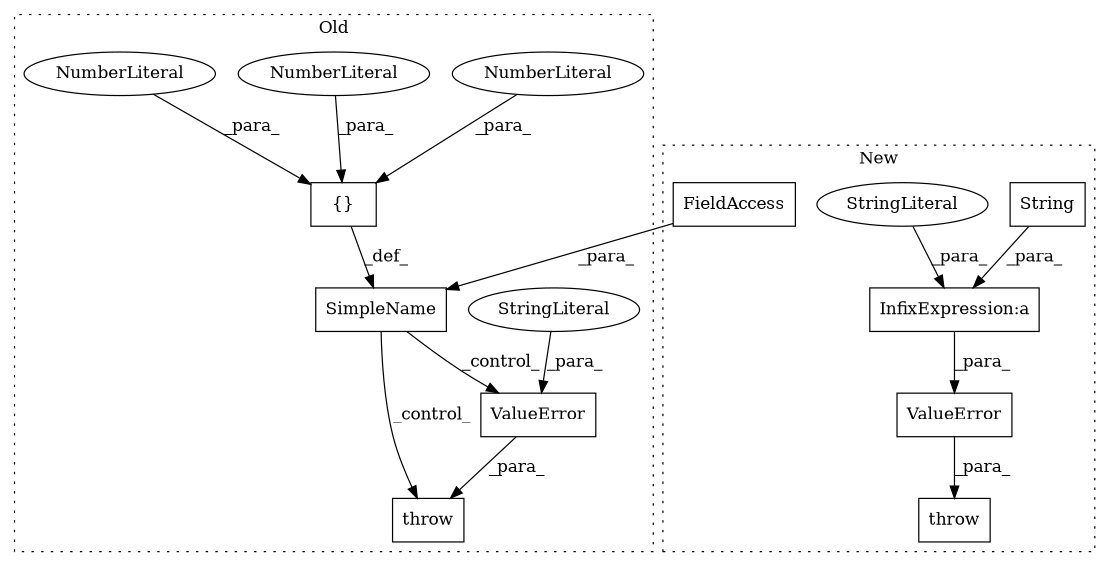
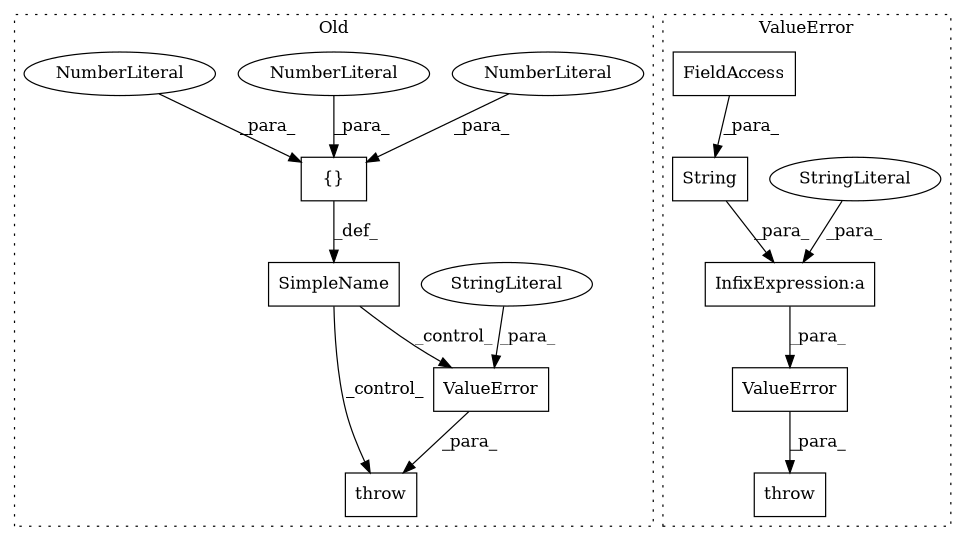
cluster "New": label "New" -> "ValueError"
edge "FieldAccess" -> "SimpleName": now "FieldAccess" -> "String"
